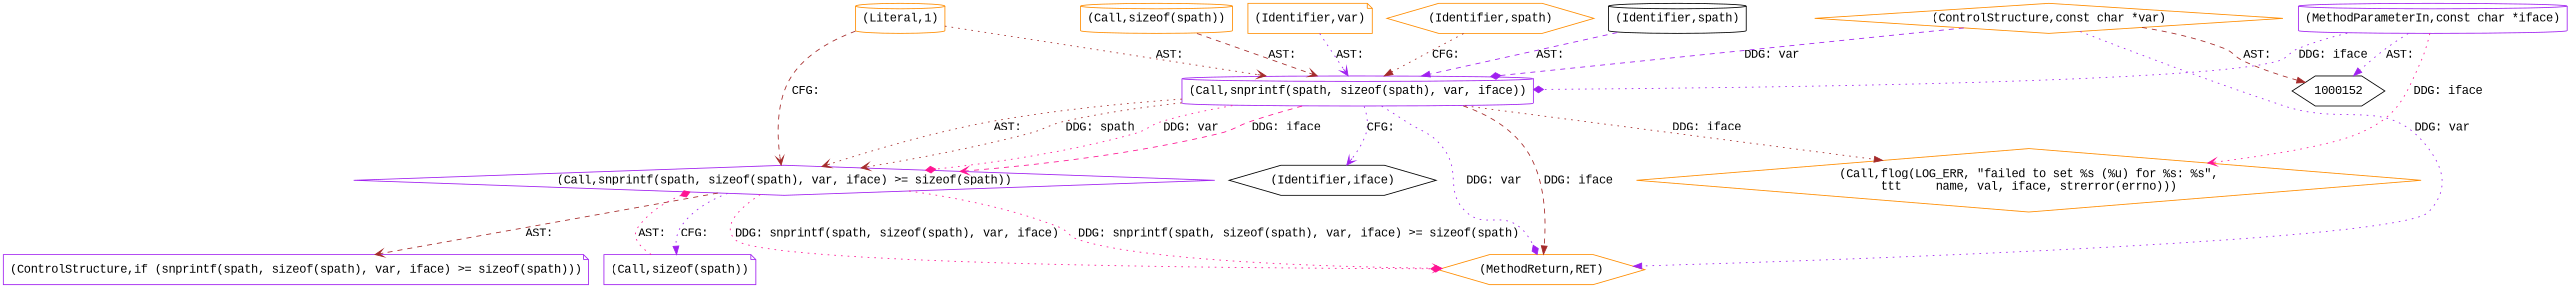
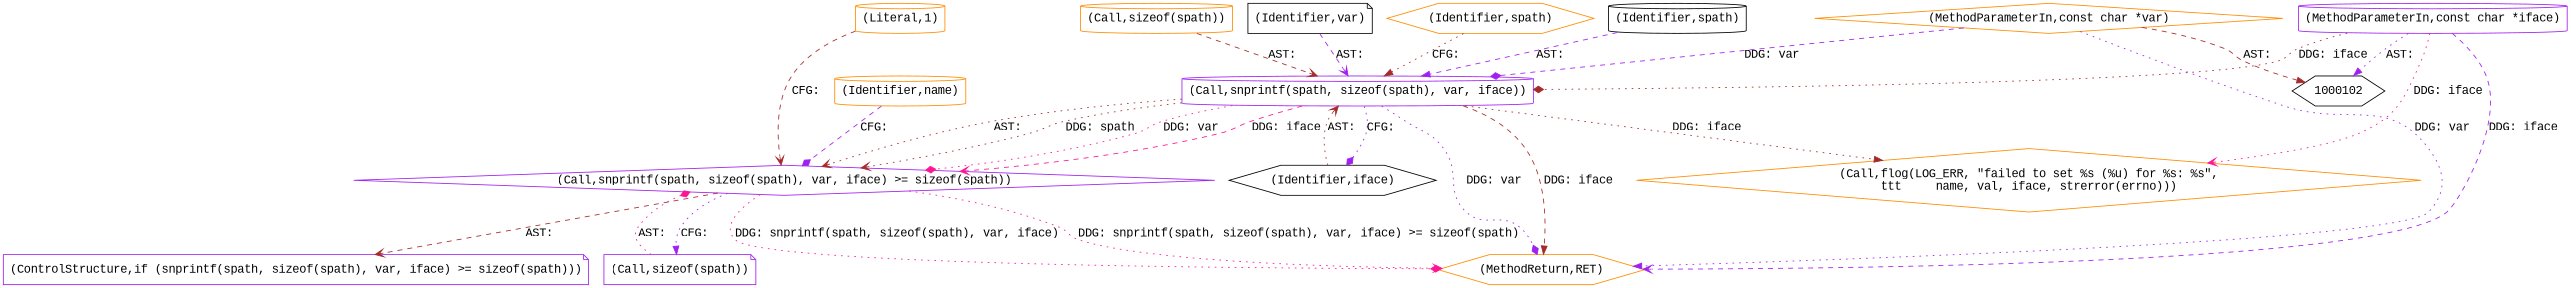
node "(Identifier,var)": color darkorange -> black
node "(ControlStructure,const char *var)": label "(ControlStructure,const char *var)" -> "(MethodParameterIn,const char *var)"
edge "(Literal,1)" -> "(Call,snprintf(spath, sizeof(spath), var, iface))": now "(Identifier,iface)" -> "(Call,snprintf(spath, sizeof(spath), var, iface))"
edge "(Identifier,var)" -> "(Call,snprintf(spath, sizeof(spath), var, iface))": style dotted -> dashed
edge "(MethodParameterIn,const char *iface)" -> "(Call,snprintf(spath, sizeof(spath), var, iface))": color purple -> brown
node "(Identifier,name)": added
node "1000152": label "1000152" -> "1000102"
edge "(Call,snprintf(spath, sizeof(spath), var, iface))" -> "(Identifier,iface)": arrowhead vee -> diamond
edge "(MethodParameterIn,const char *iface)" -> "(MethodReturn,RET)": added, label "DDG: iface"
